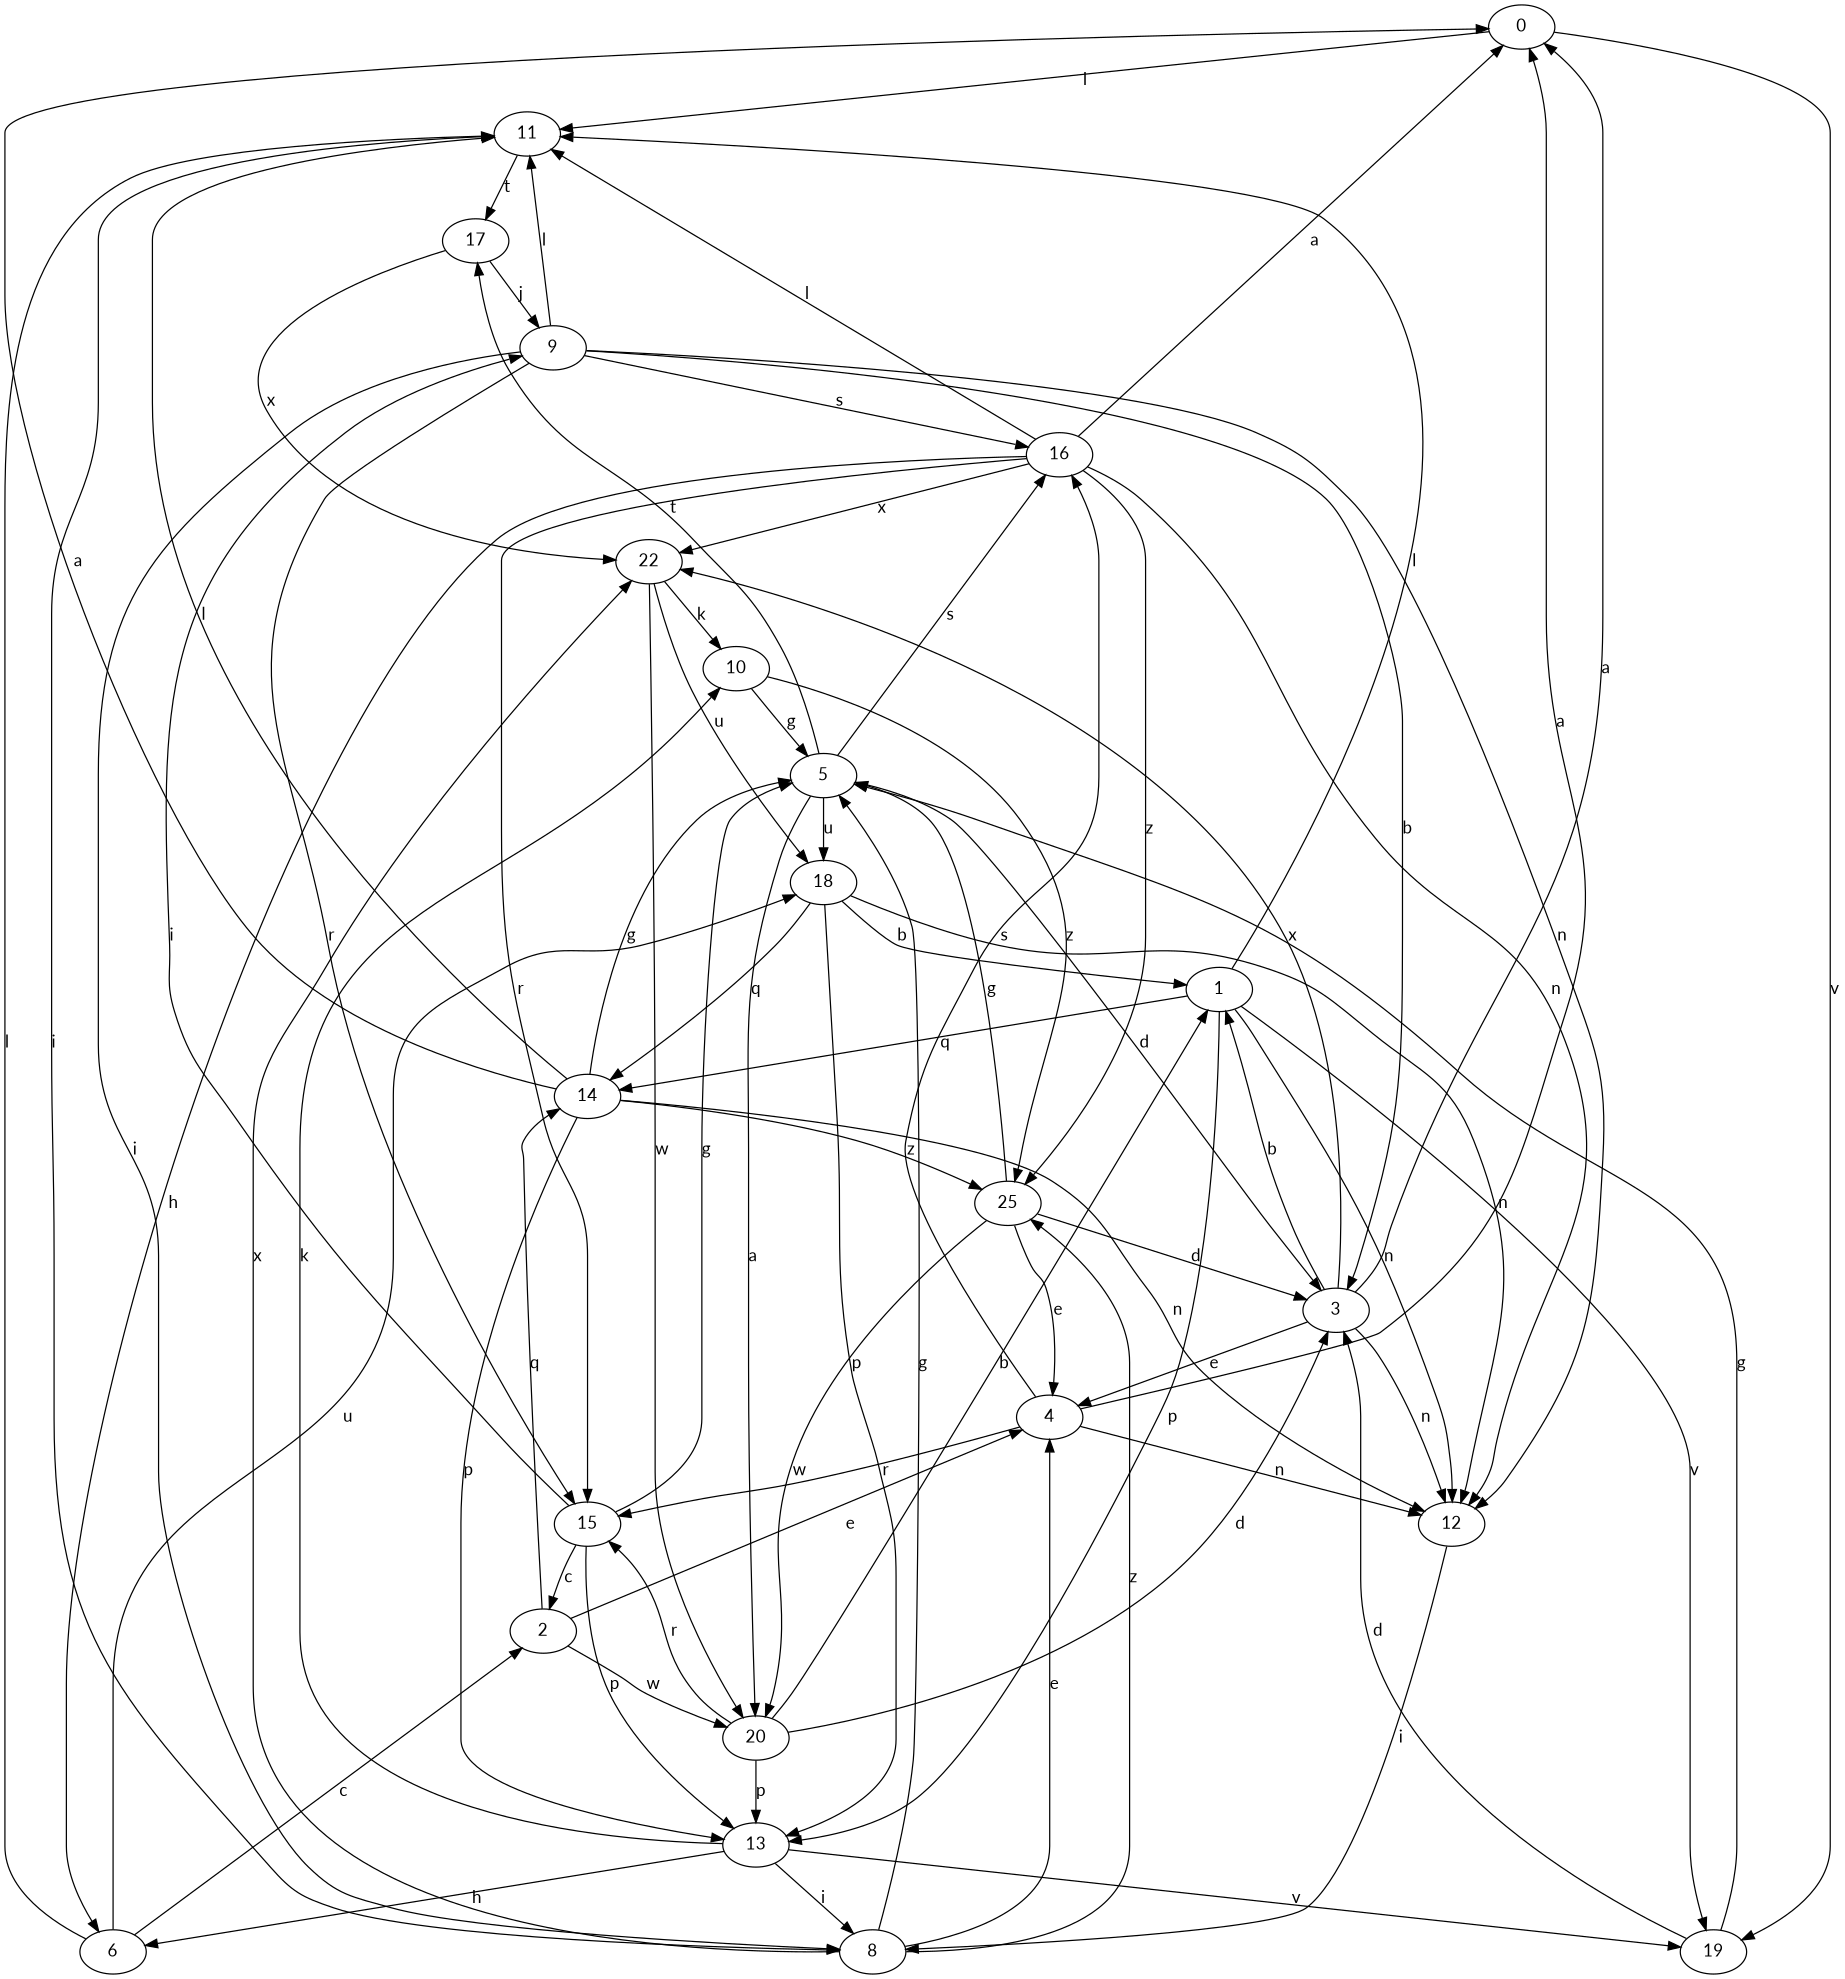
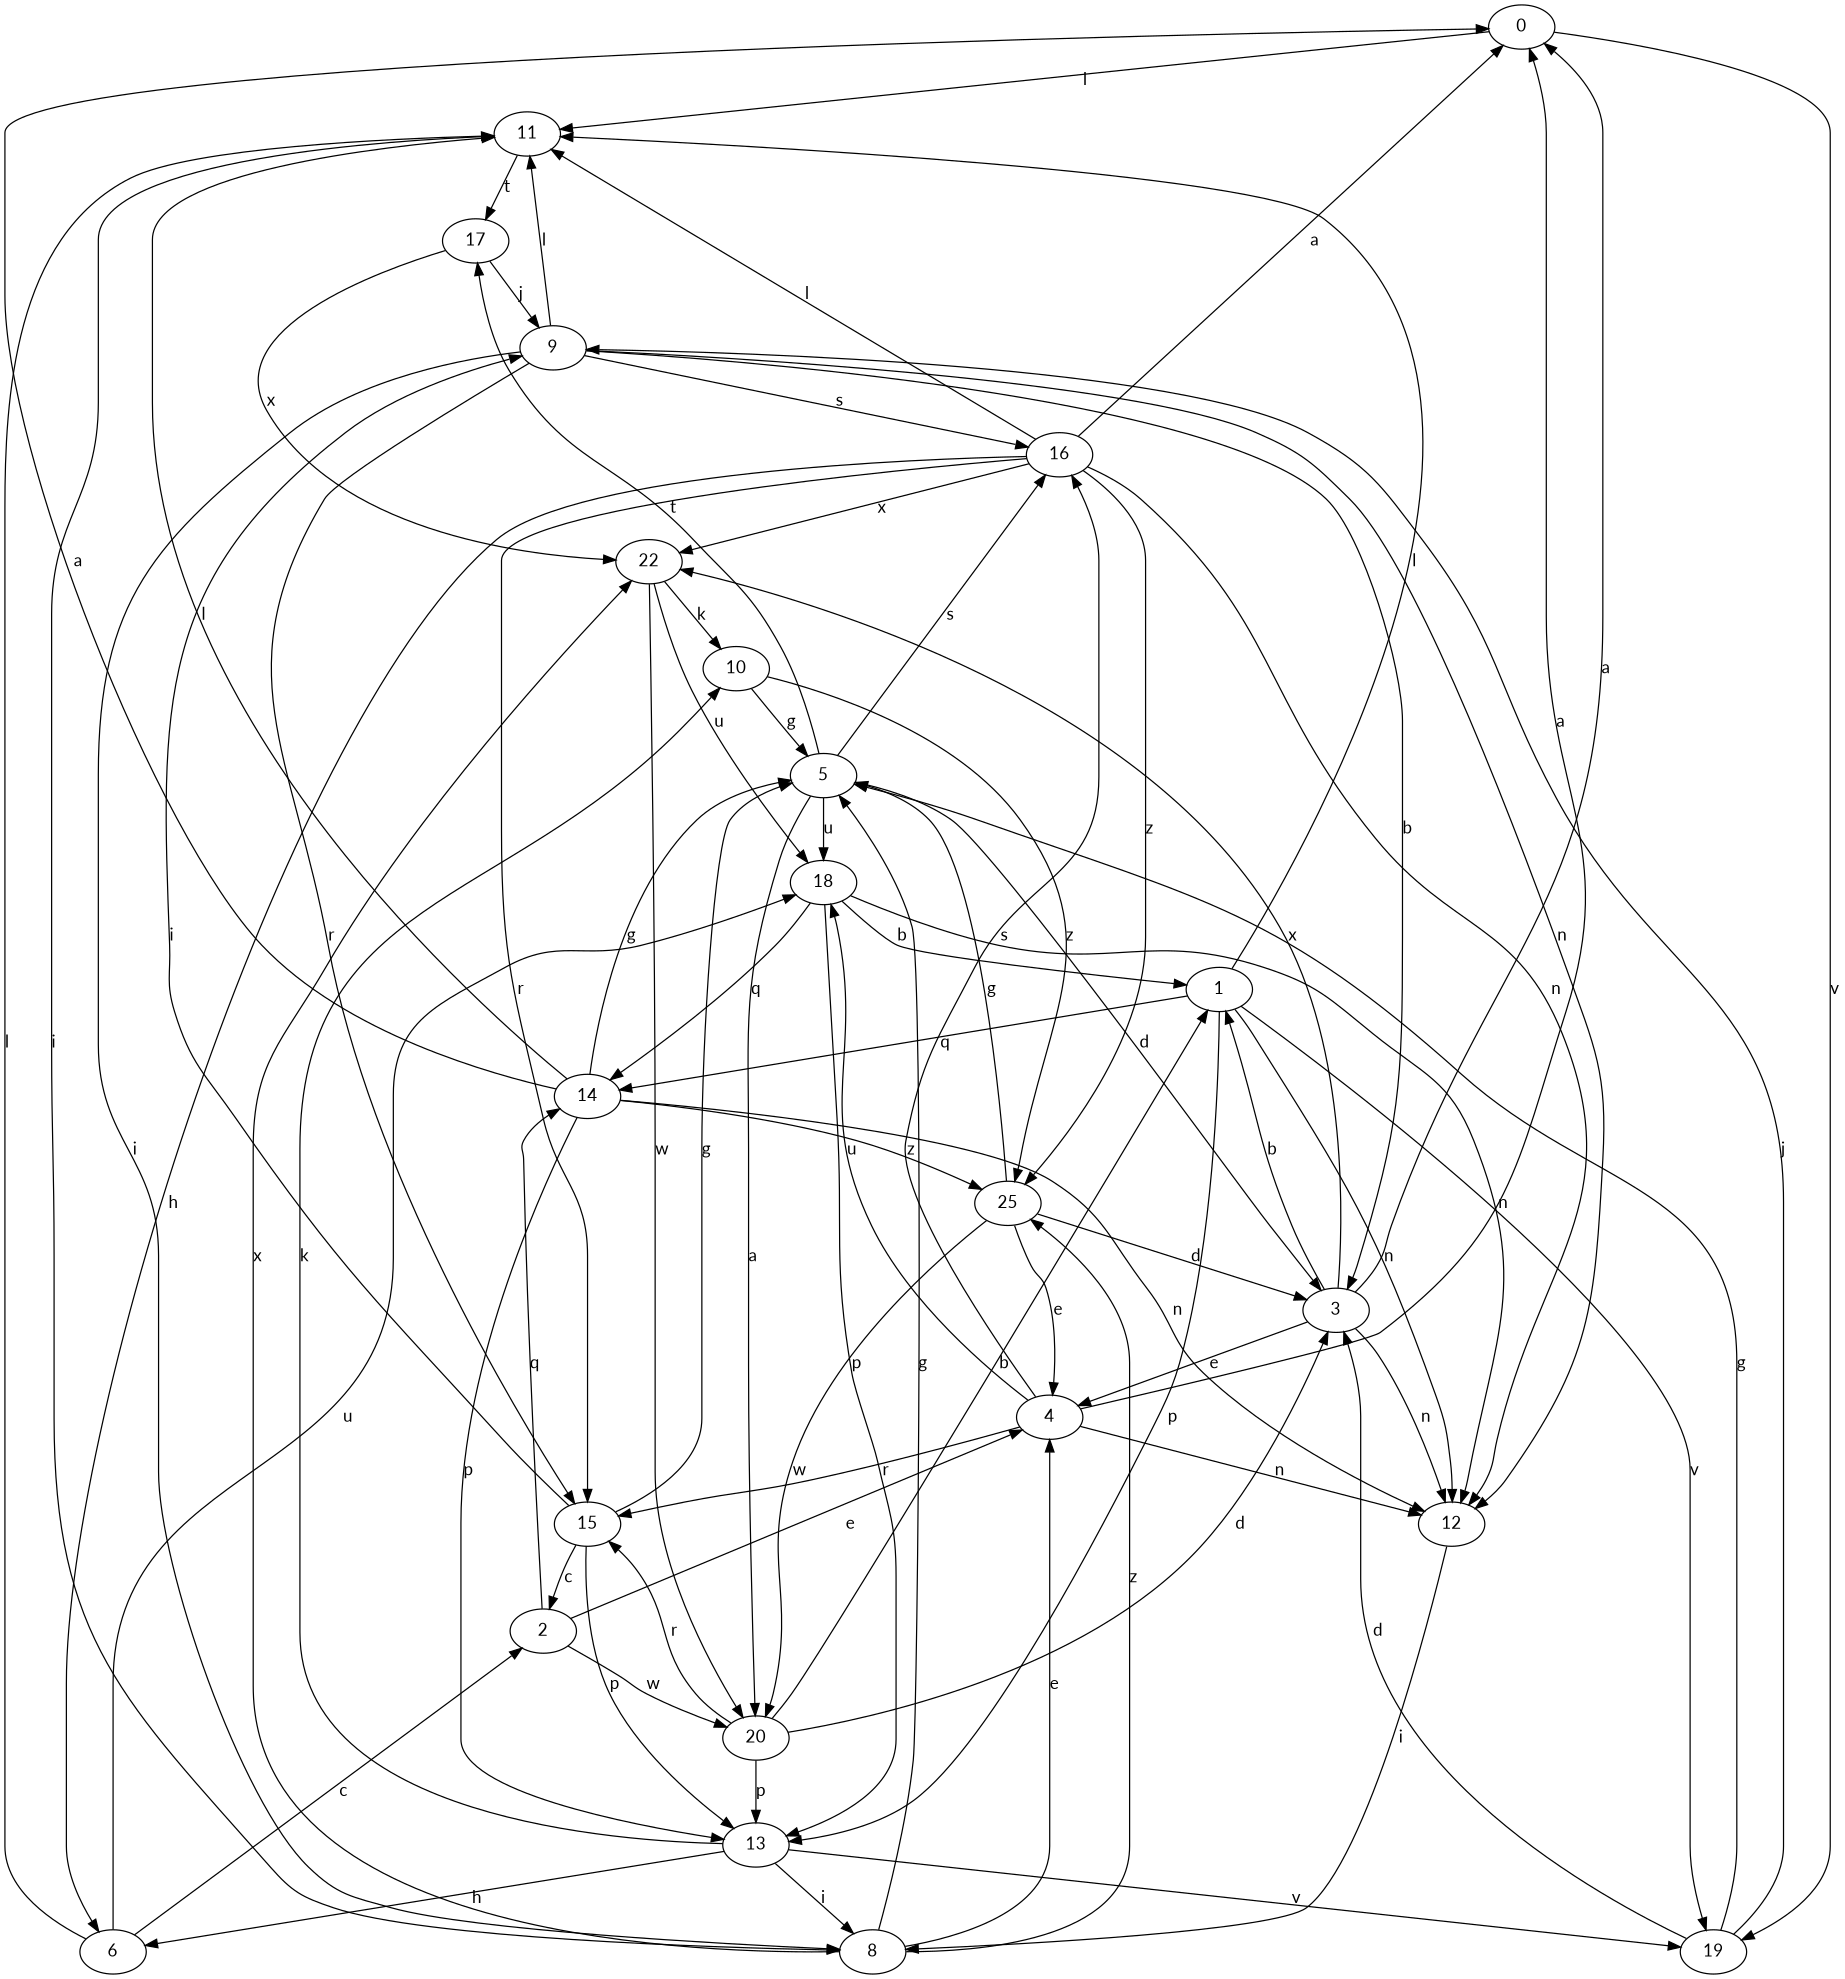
edge "19" -> "9": added, label "j"
edge "4" -> "18": added, label "u"
